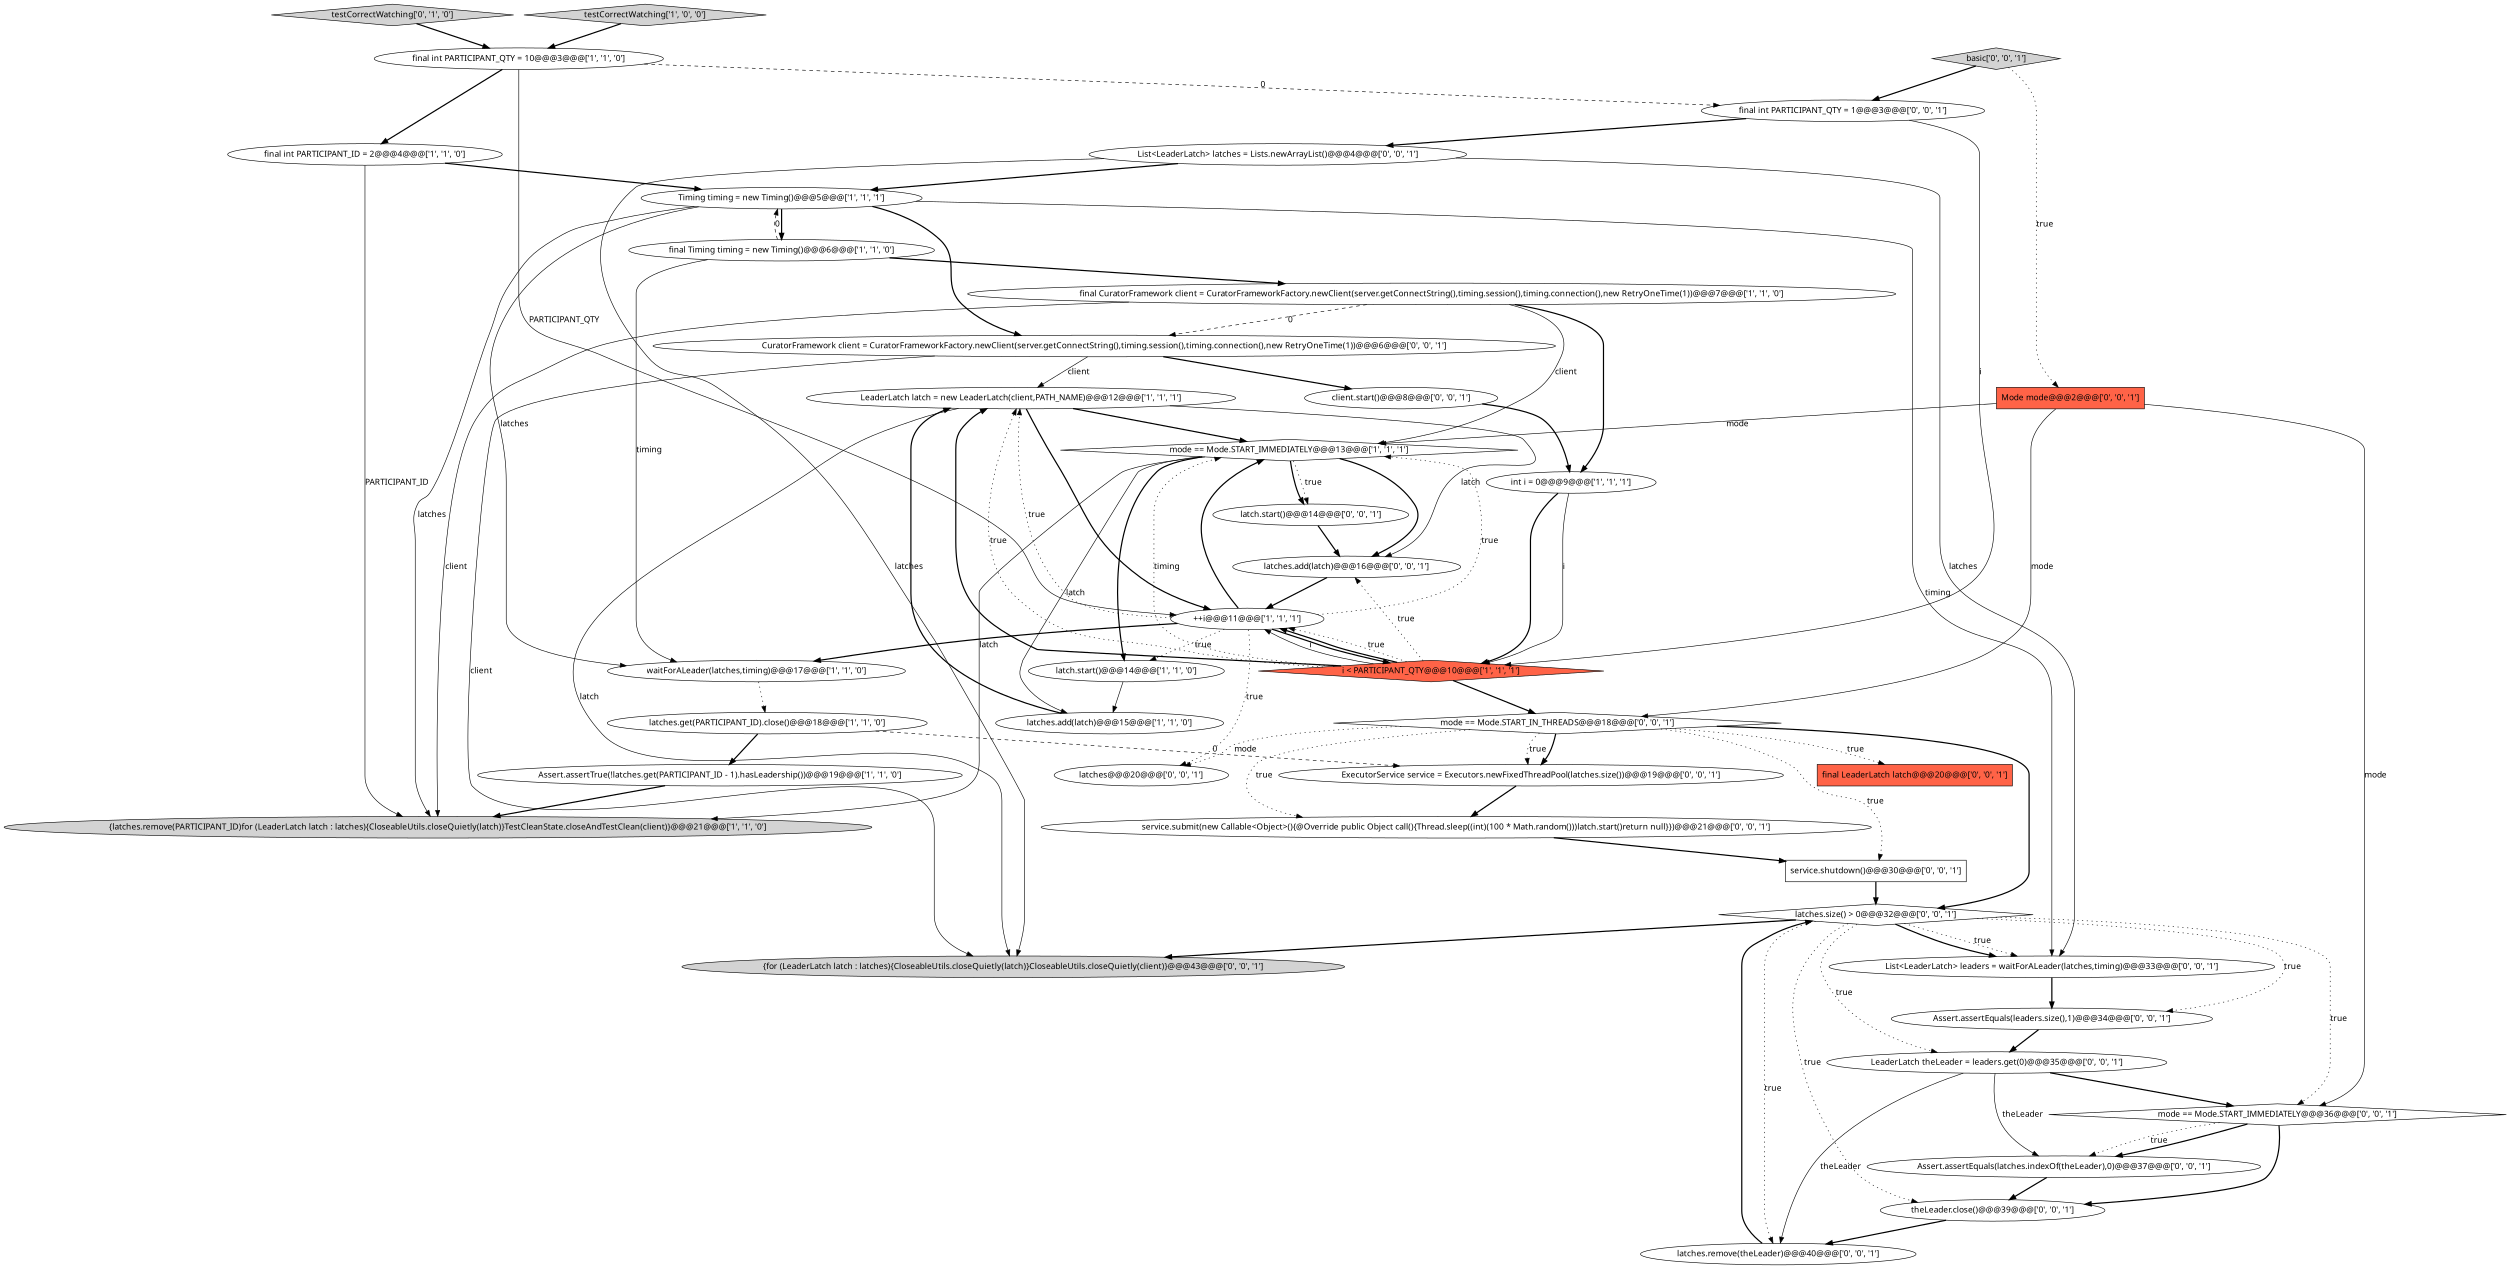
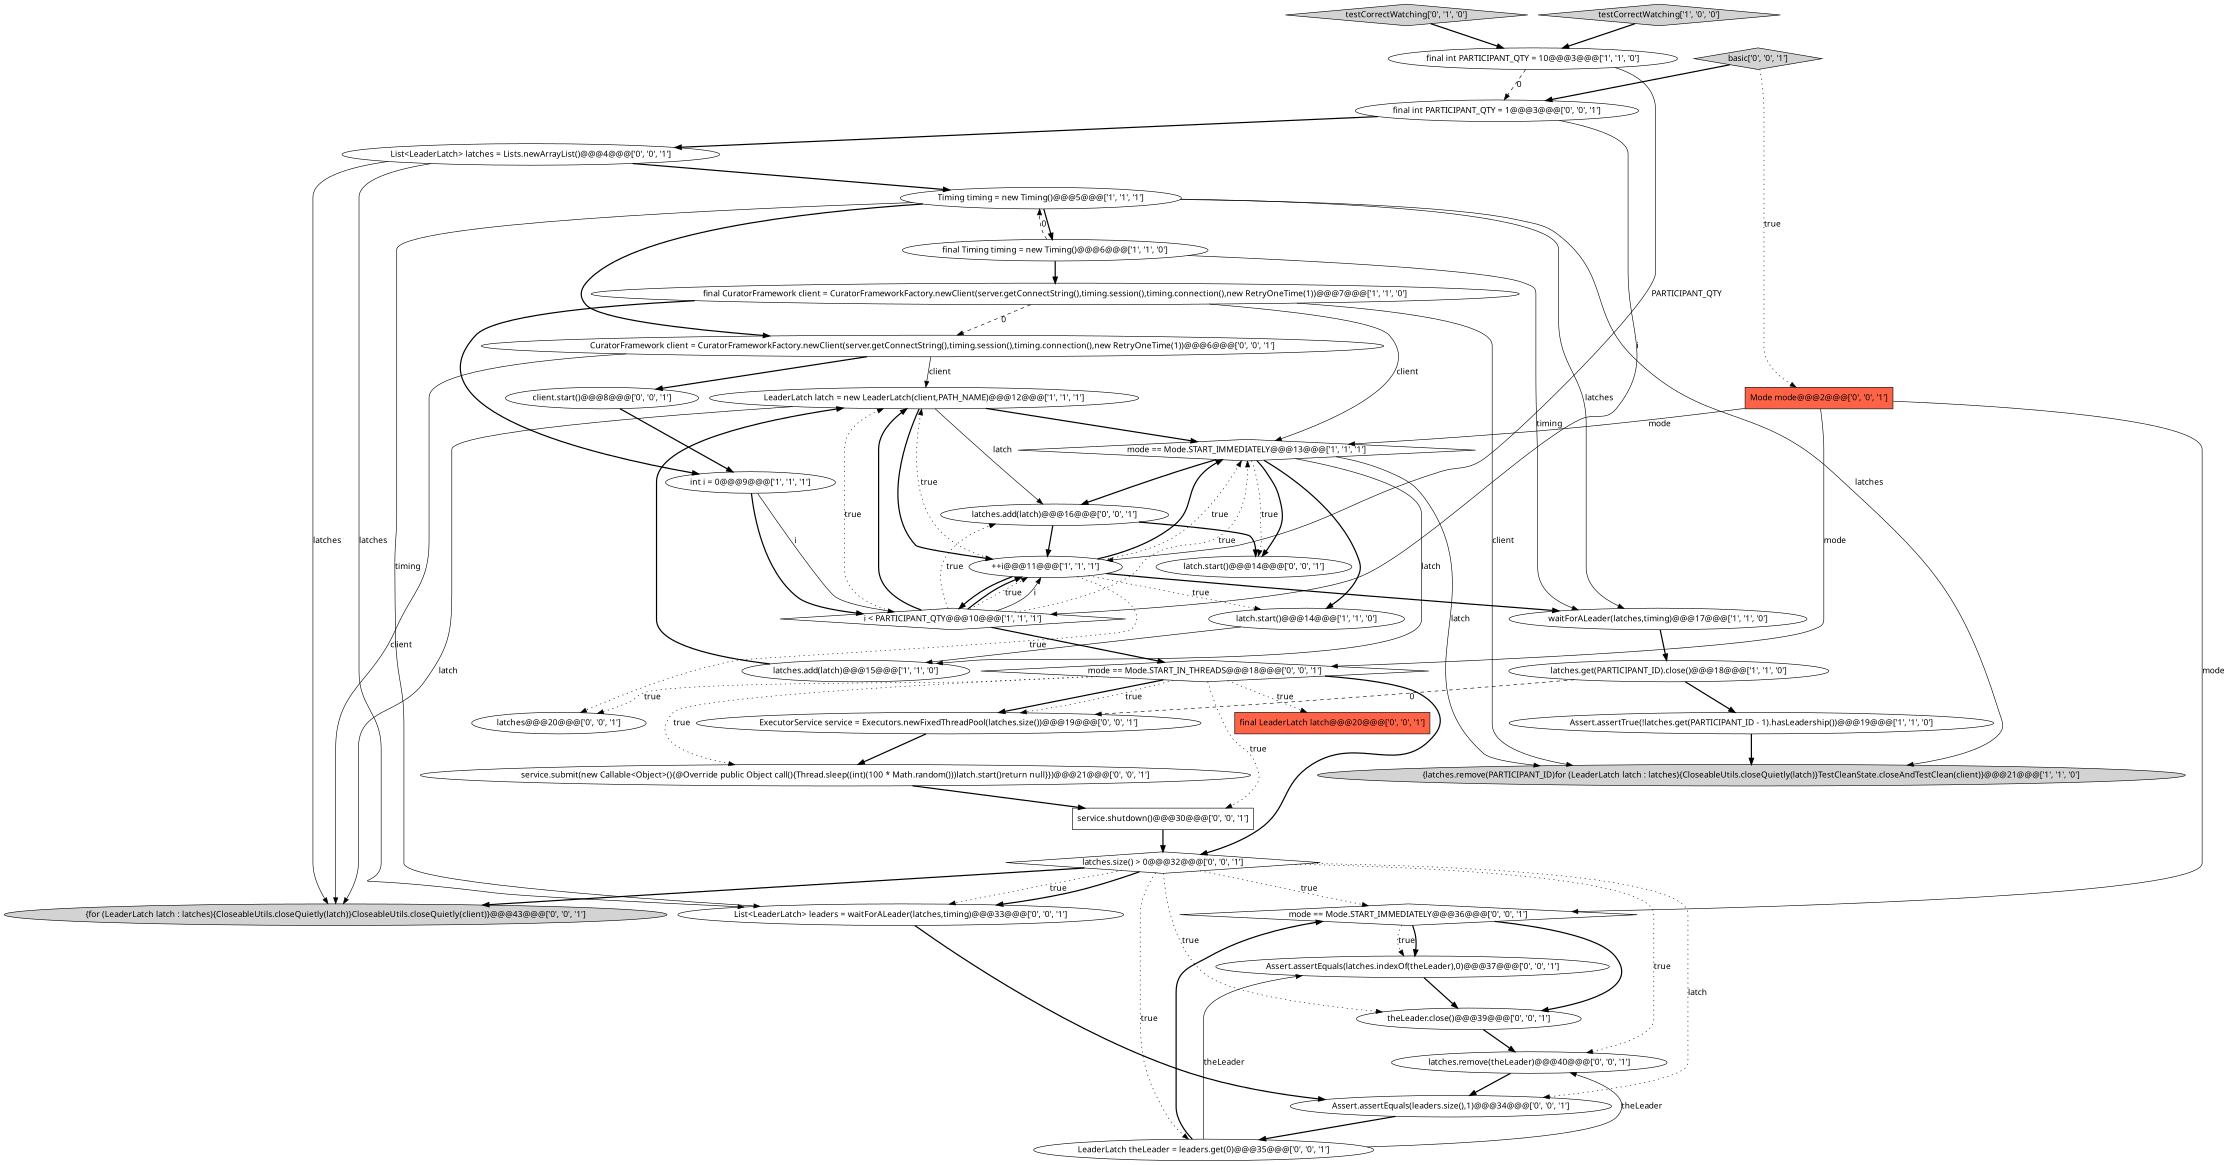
node "final int PARTICIPANT_ID = 2@@@4@@@['1', '1', '0']": removed
edge "latch.start()@@@14@@@['0', '0', '1']" -> "latches.add(latch)@@@16@@@['0', '0', '1']": reversed
edge "i < PARTICIPANT_QTY@@@10@@@['1', '1', '1']" -> "mode == Mode.START_IMMEDIATELY@@@13@@@['1', '1', '1']": label "timing" -> "true"
node "i < PARTICIPANT_QTY@@@10@@@['1', '1', '1']": fillcolor tomato -> white
edge "waitForALeader(latches,timing)@@@17@@@['1', '1', '0']" -> "latches.get(PARTICIPANT_ID).close()@@@18@@@['1', '1', '0']": style dotted -> bold
edge "mode == Mode.START_IN_THREADS@@@18@@@['0', '0', '1']" -> "latches@@@20@@@['0', '0', '1']": label "mode" -> "true"
edge "latches.size() > 0@@@32@@@['0', '0', '1']" -> "Assert.assertEquals(leaders.size(),1)@@@34@@@['0', '0', '1']": label "true" -> "latch"
edge "latches.remove(theLeader)@@@40@@@['0', '0', '1']" -> "latches.size() > 0@@@32@@@['0', '0', '1']": now "latches.remove(theLeader)@@@40@@@['0', '0', '1']" -> "Assert.assertEquals(leaders.size(),1)@@@34@@@['0', '0', '1']"
